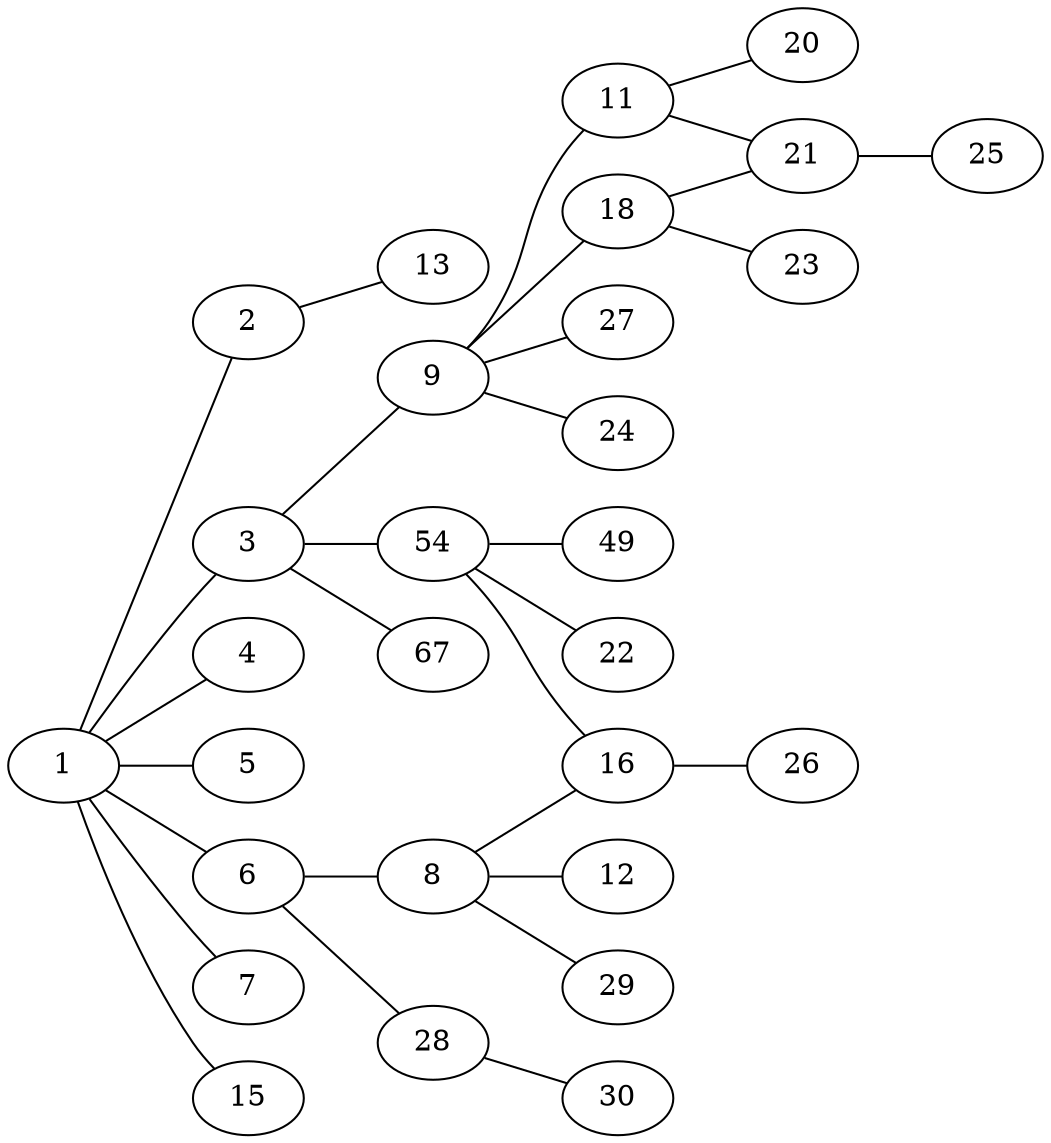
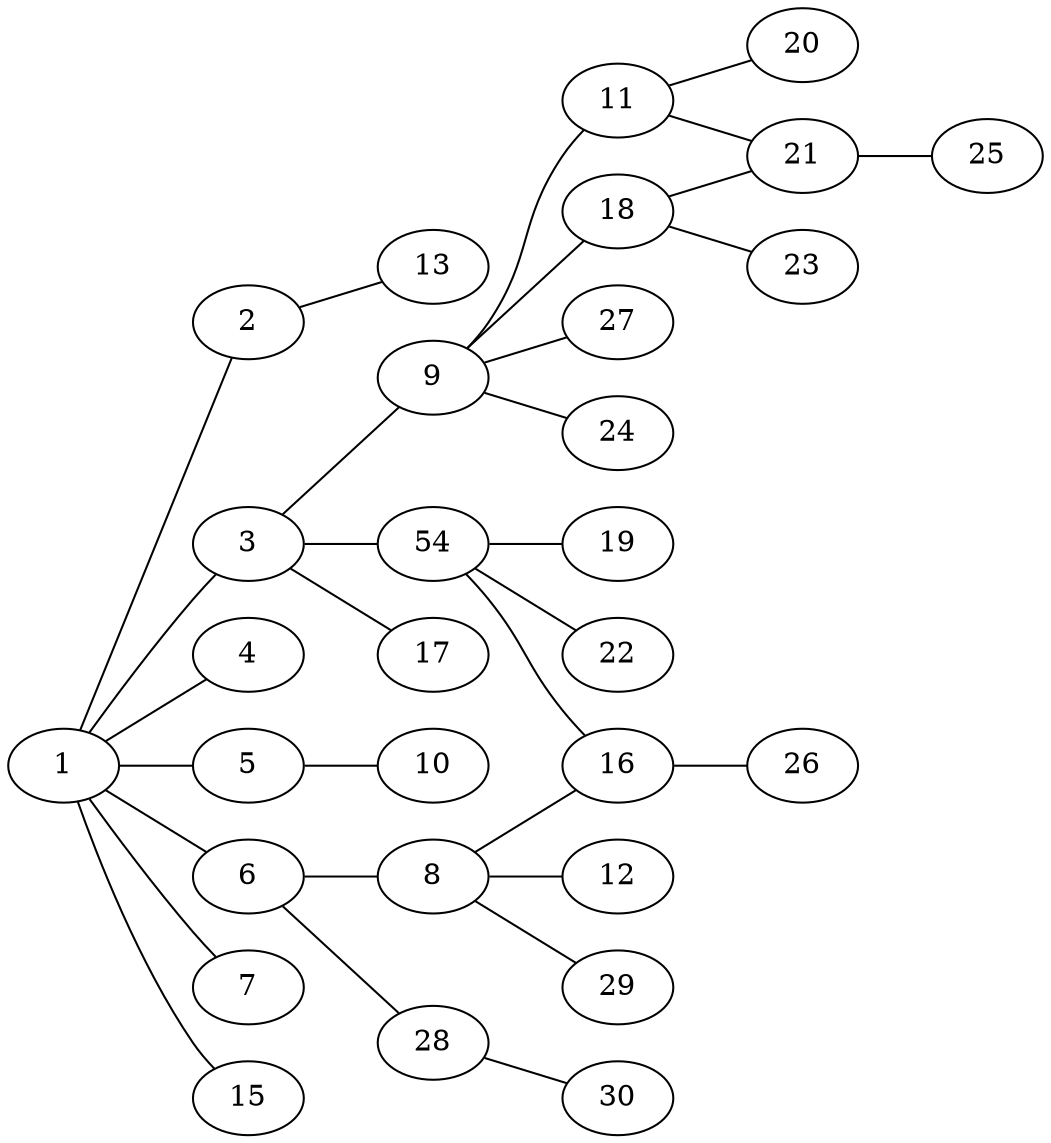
node "49": label "49" -> "19"
node "67": label "67" -> "17"
node "10": added
